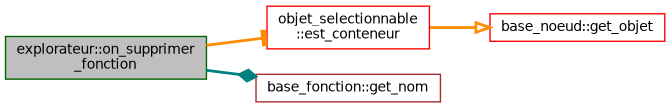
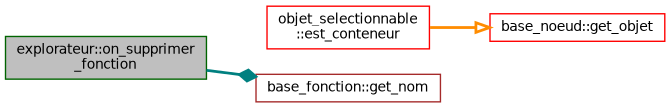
edge "explorateur::on_supprimer _fonction" -> "objet_selectionnable ::est_conteneur": removed
